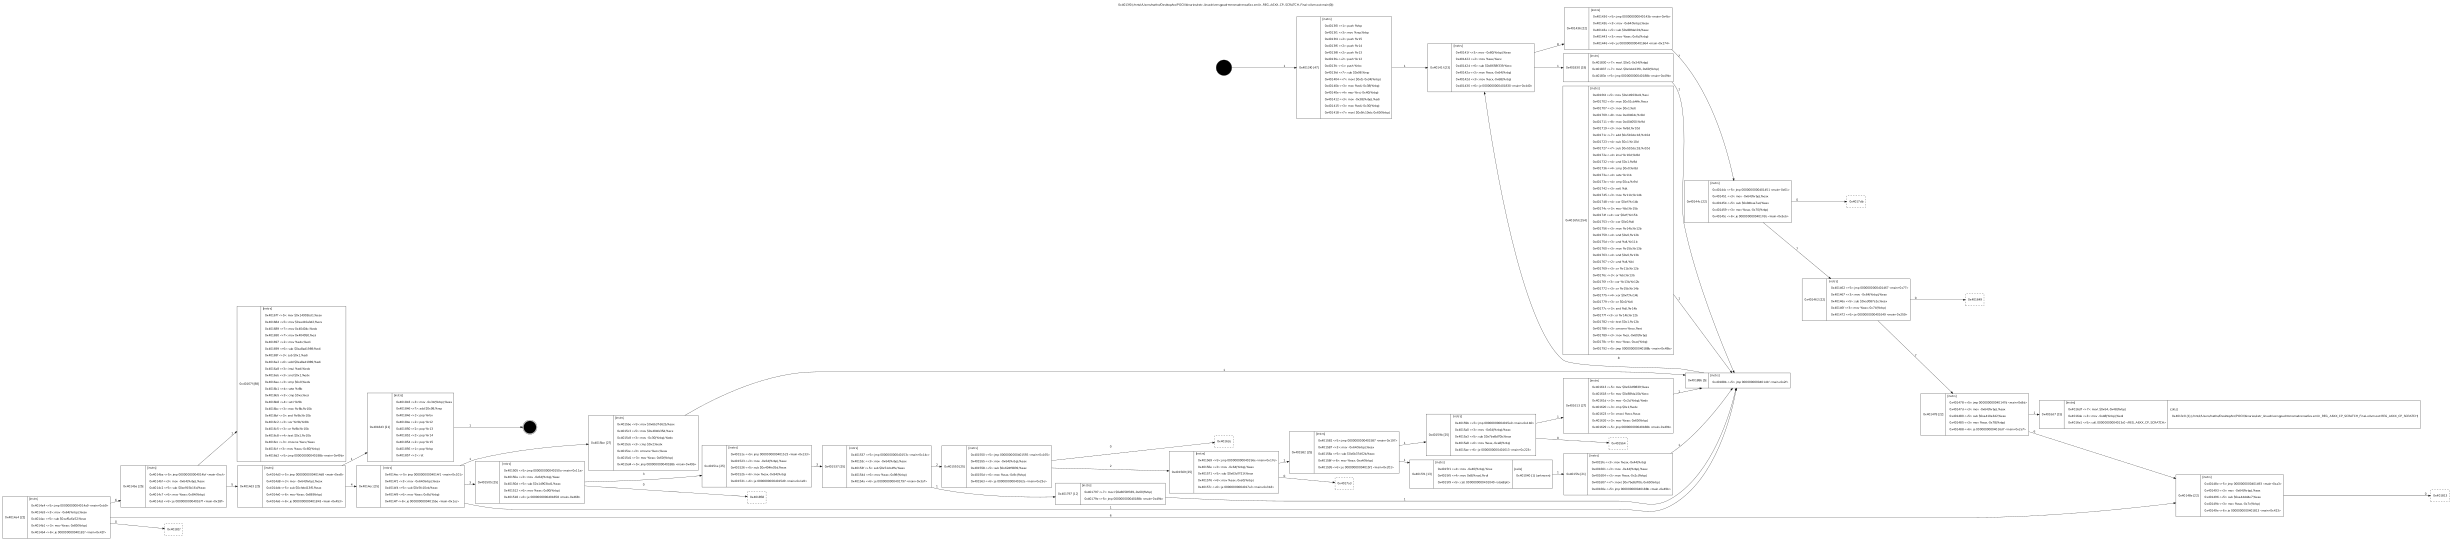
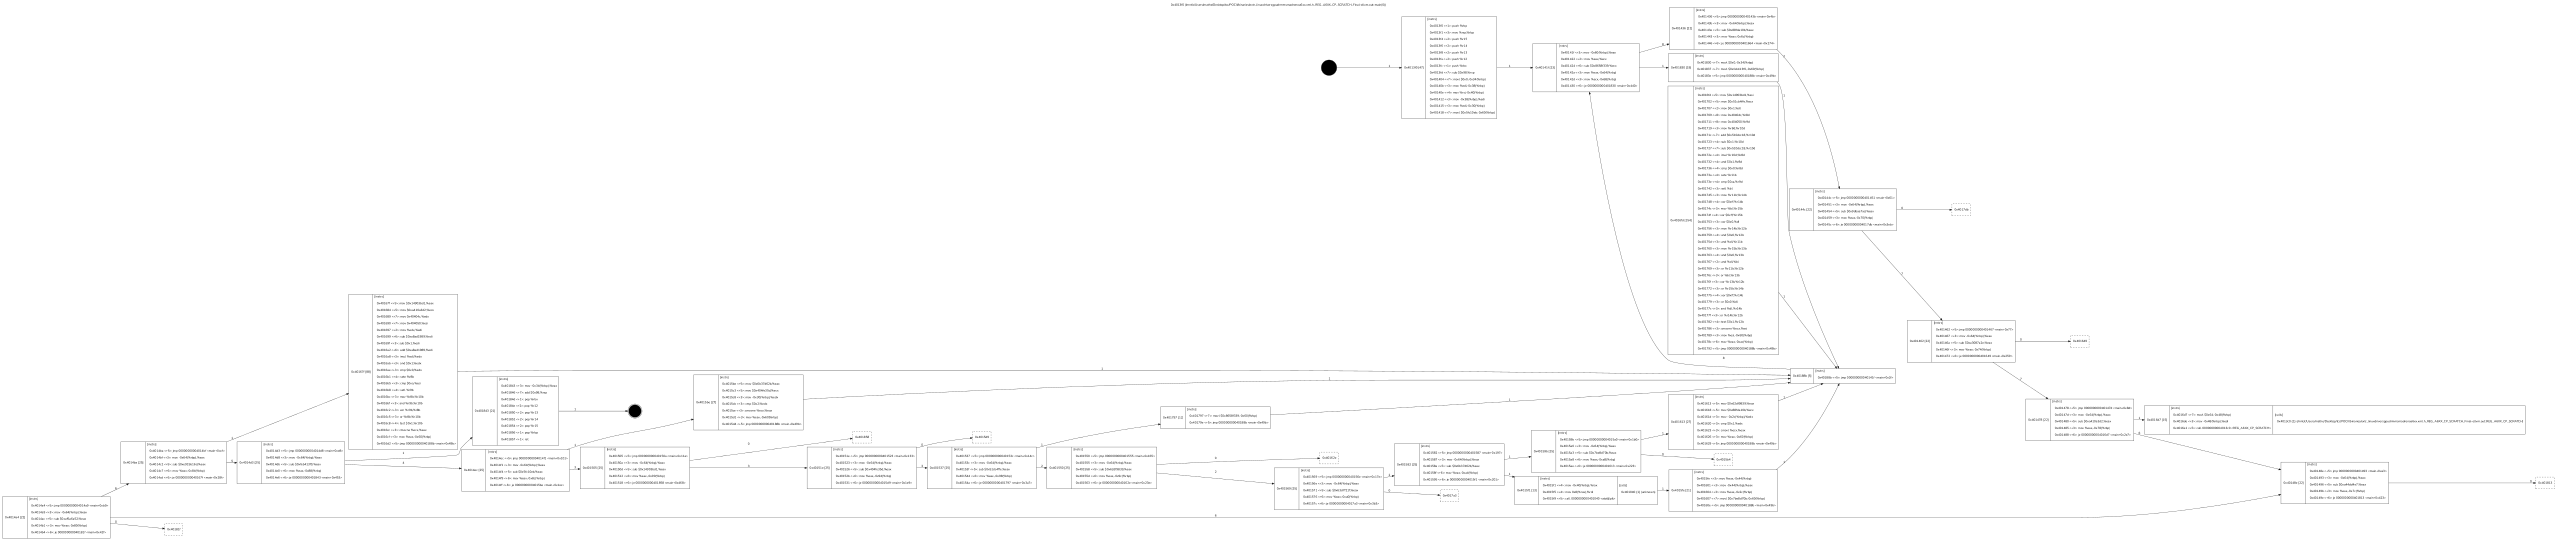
node "0x4015d9": added
edge "0x4014ec [25]" -> "0x40188b [5]": now "0x40167f [88]" -> "0x40188b [5]"
